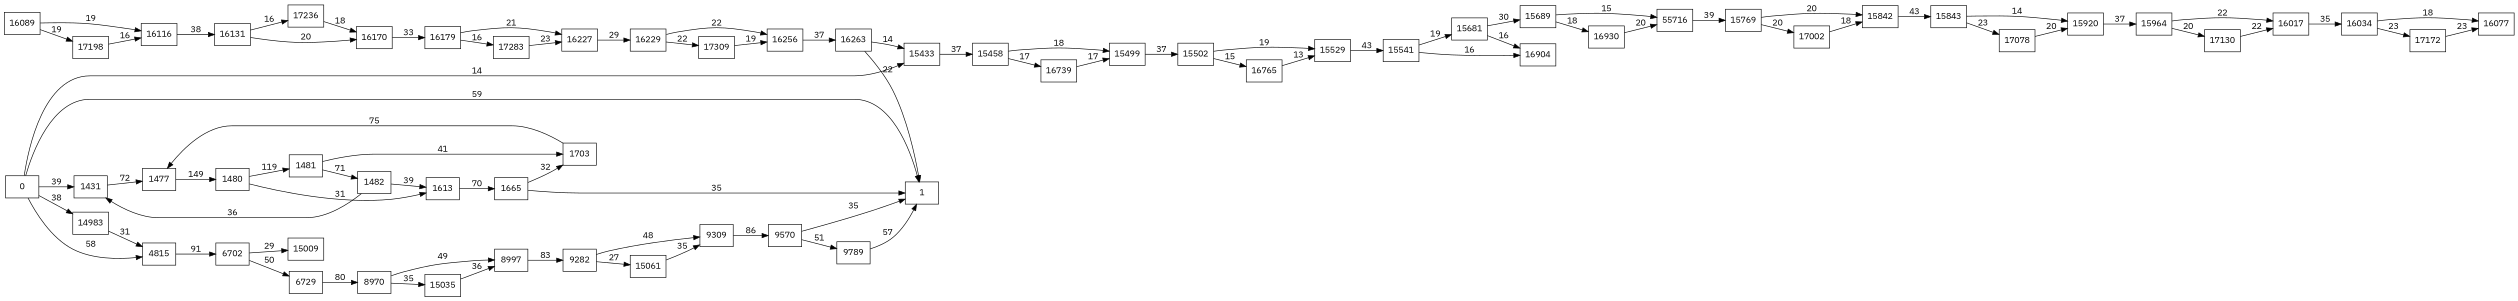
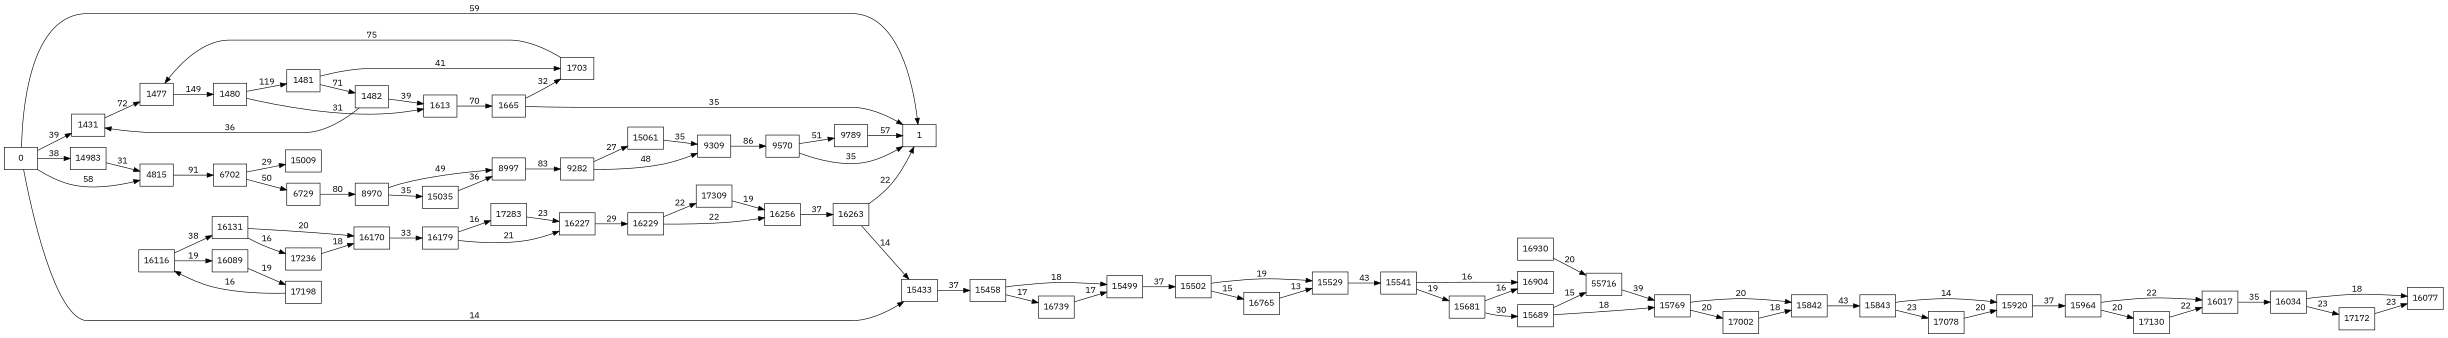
edge "16089" -> "16116": reversed
edge "15689" -> "16930": now "15689" -> "15769"
